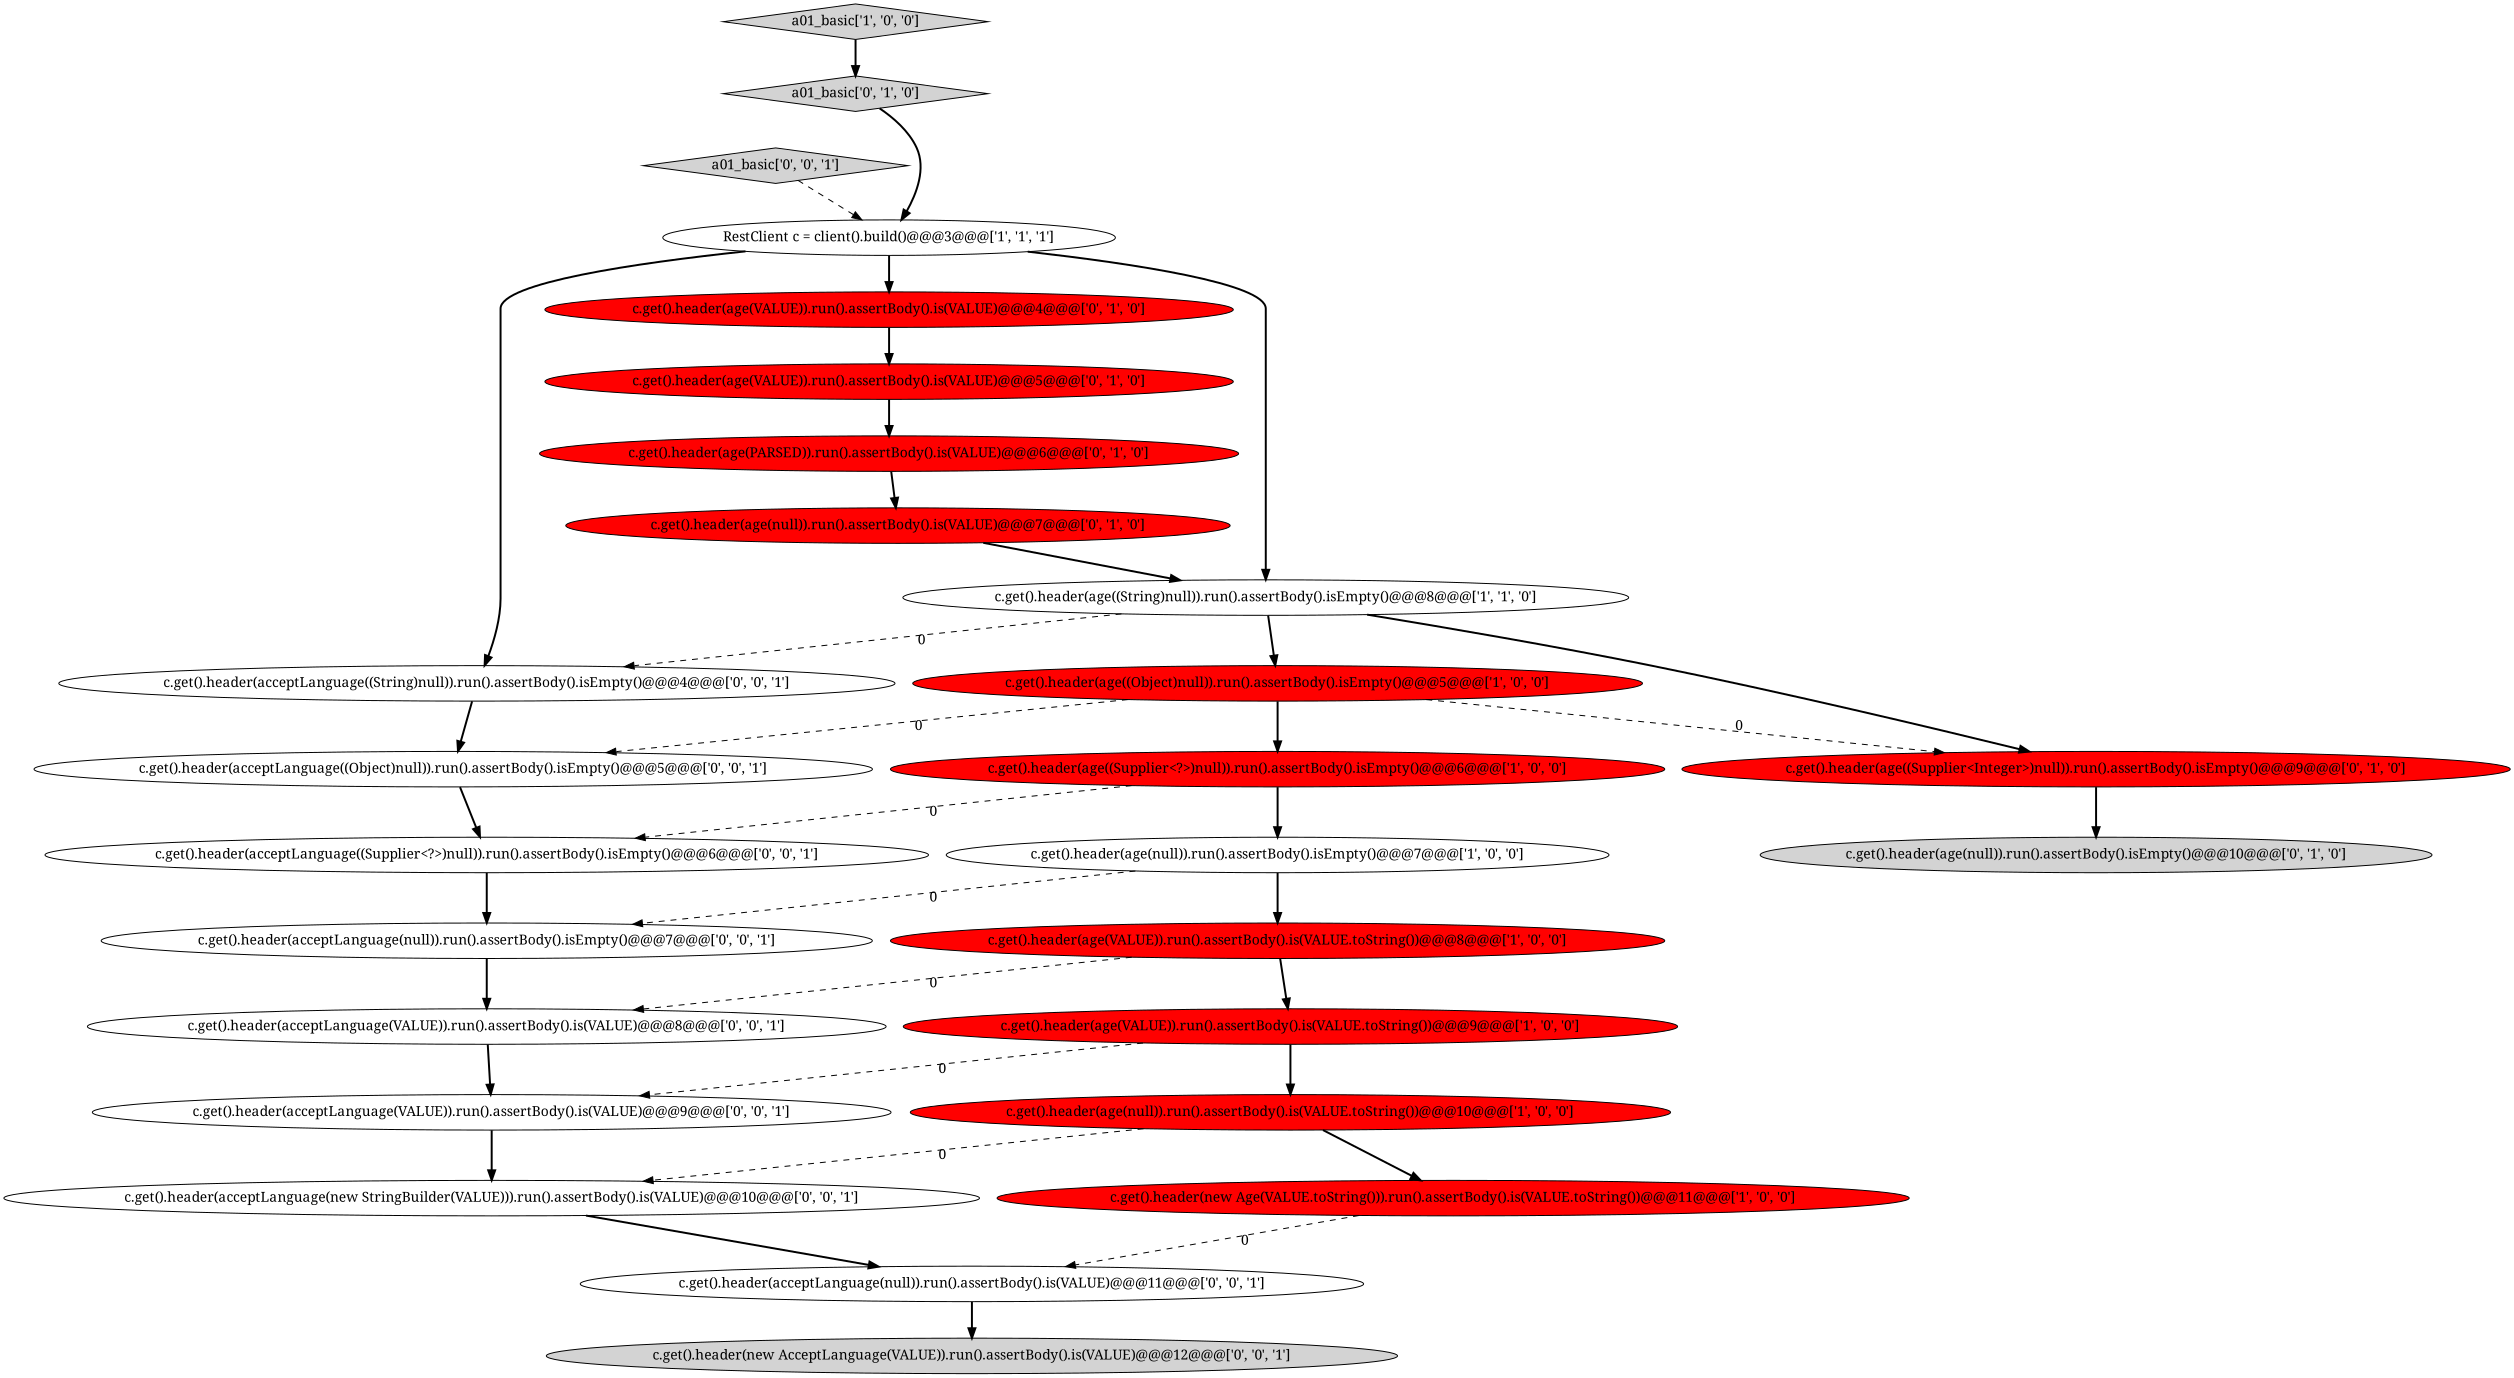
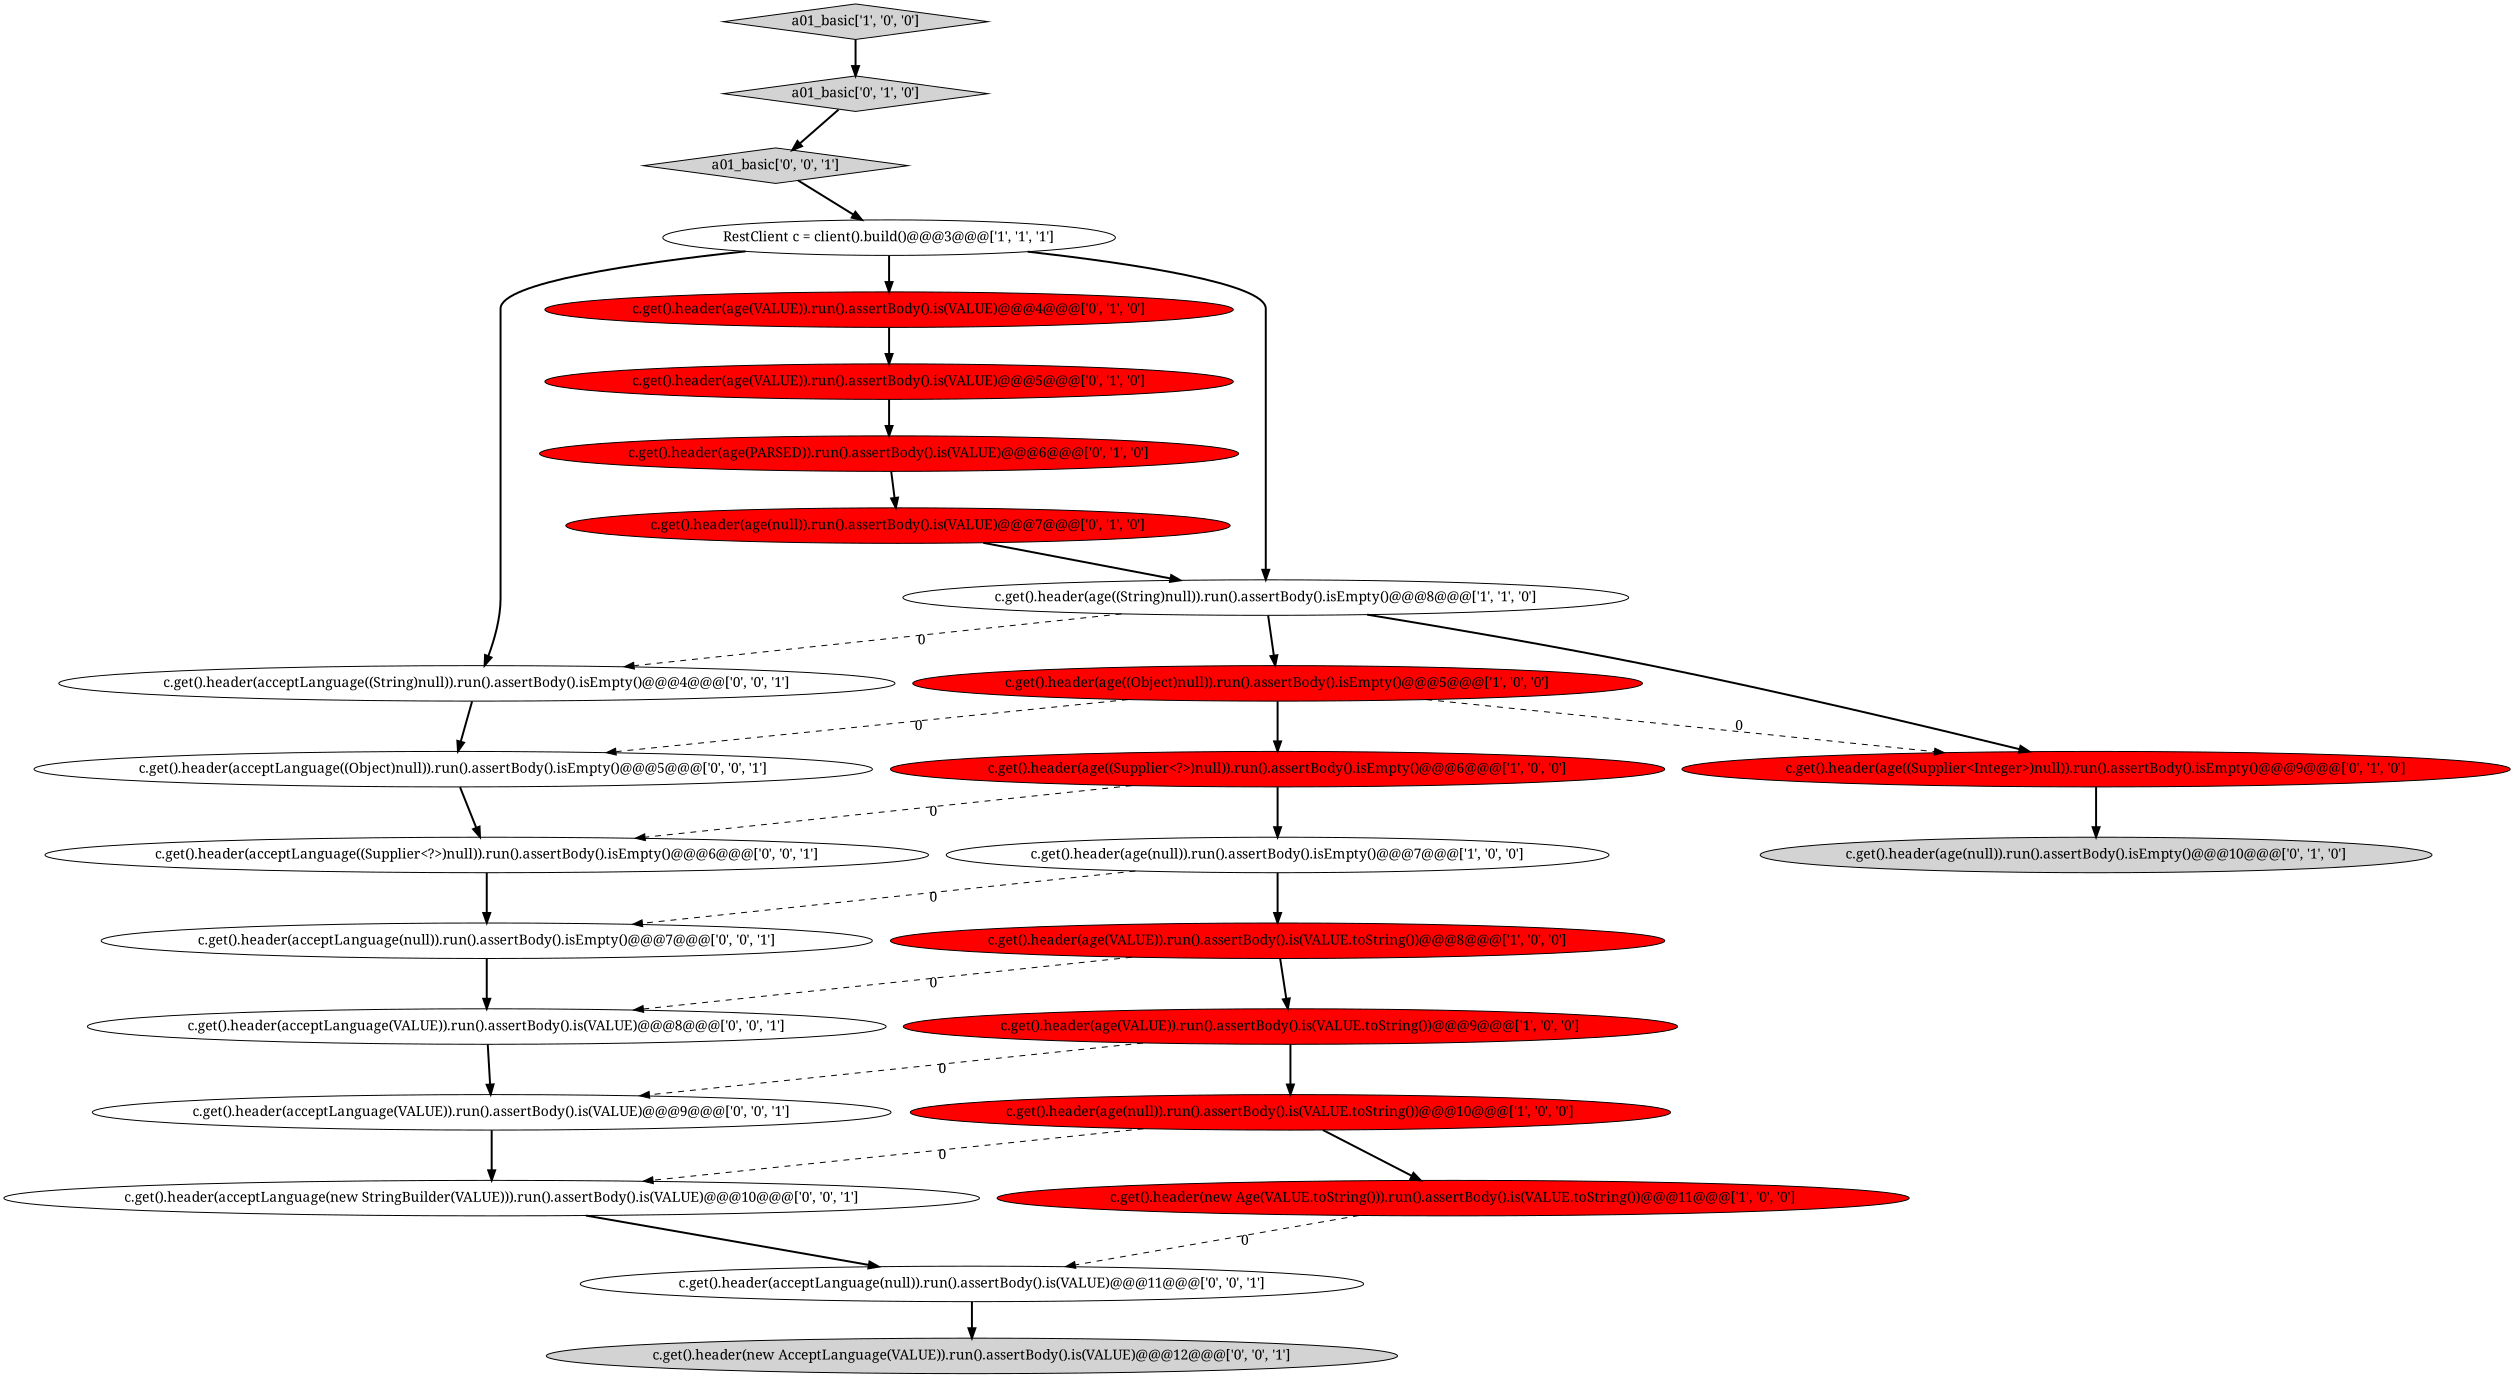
edge "a01_basic['0', '1', '0']" -> "RestClient c = client().build()@@@3@@@['1', '1', '1']": now "a01_basic['0', '1', '0']" -> "a01_basic['0', '0', '1']"
edge "a01_basic['0', '0', '1']" -> "RestClient c = client().build()@@@3@@@['1', '1', '1']": style dashed -> bold
